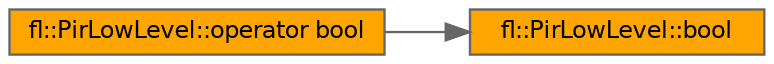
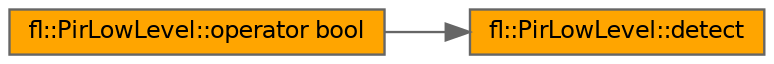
node "fl::PirLowLevel::bool": label "fl::PirLowLevel::bool" -> "fl::PirLowLevel::detect"
